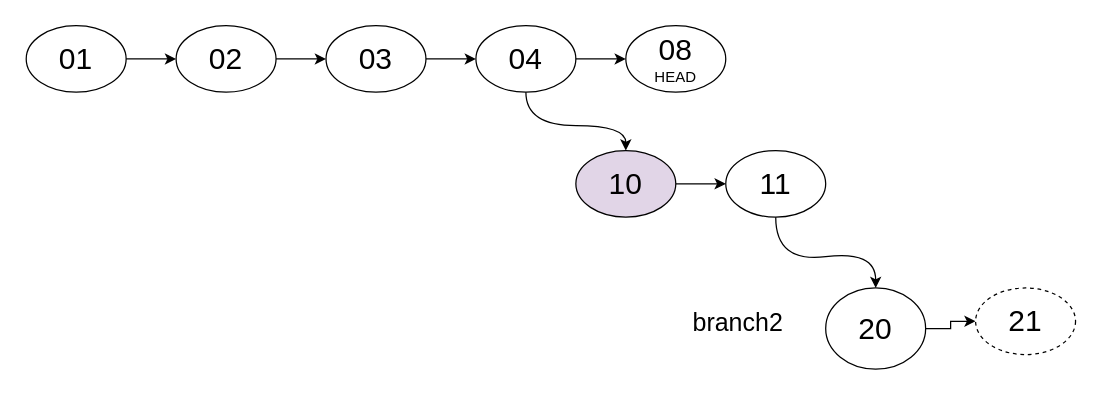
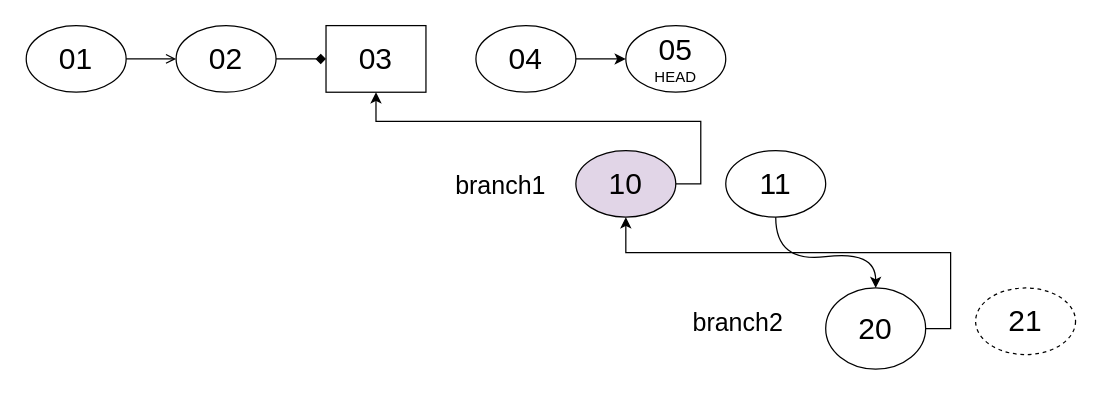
edge "01" -> "02": arrowhead classic -> open
edge "02" -> "03": arrowhead classic -> diamond
node "03": shape ellipse -> rectangle
edge "03" -> "04": removed
node "08 HEAD": label "08 HEAD" -> "05 HEAD"
edge "04" -> "10": removed
node "branch1": added
edge "10" -> "11": now "10" -> "03"
edge "20" -> "21": now "20" -> "10"
